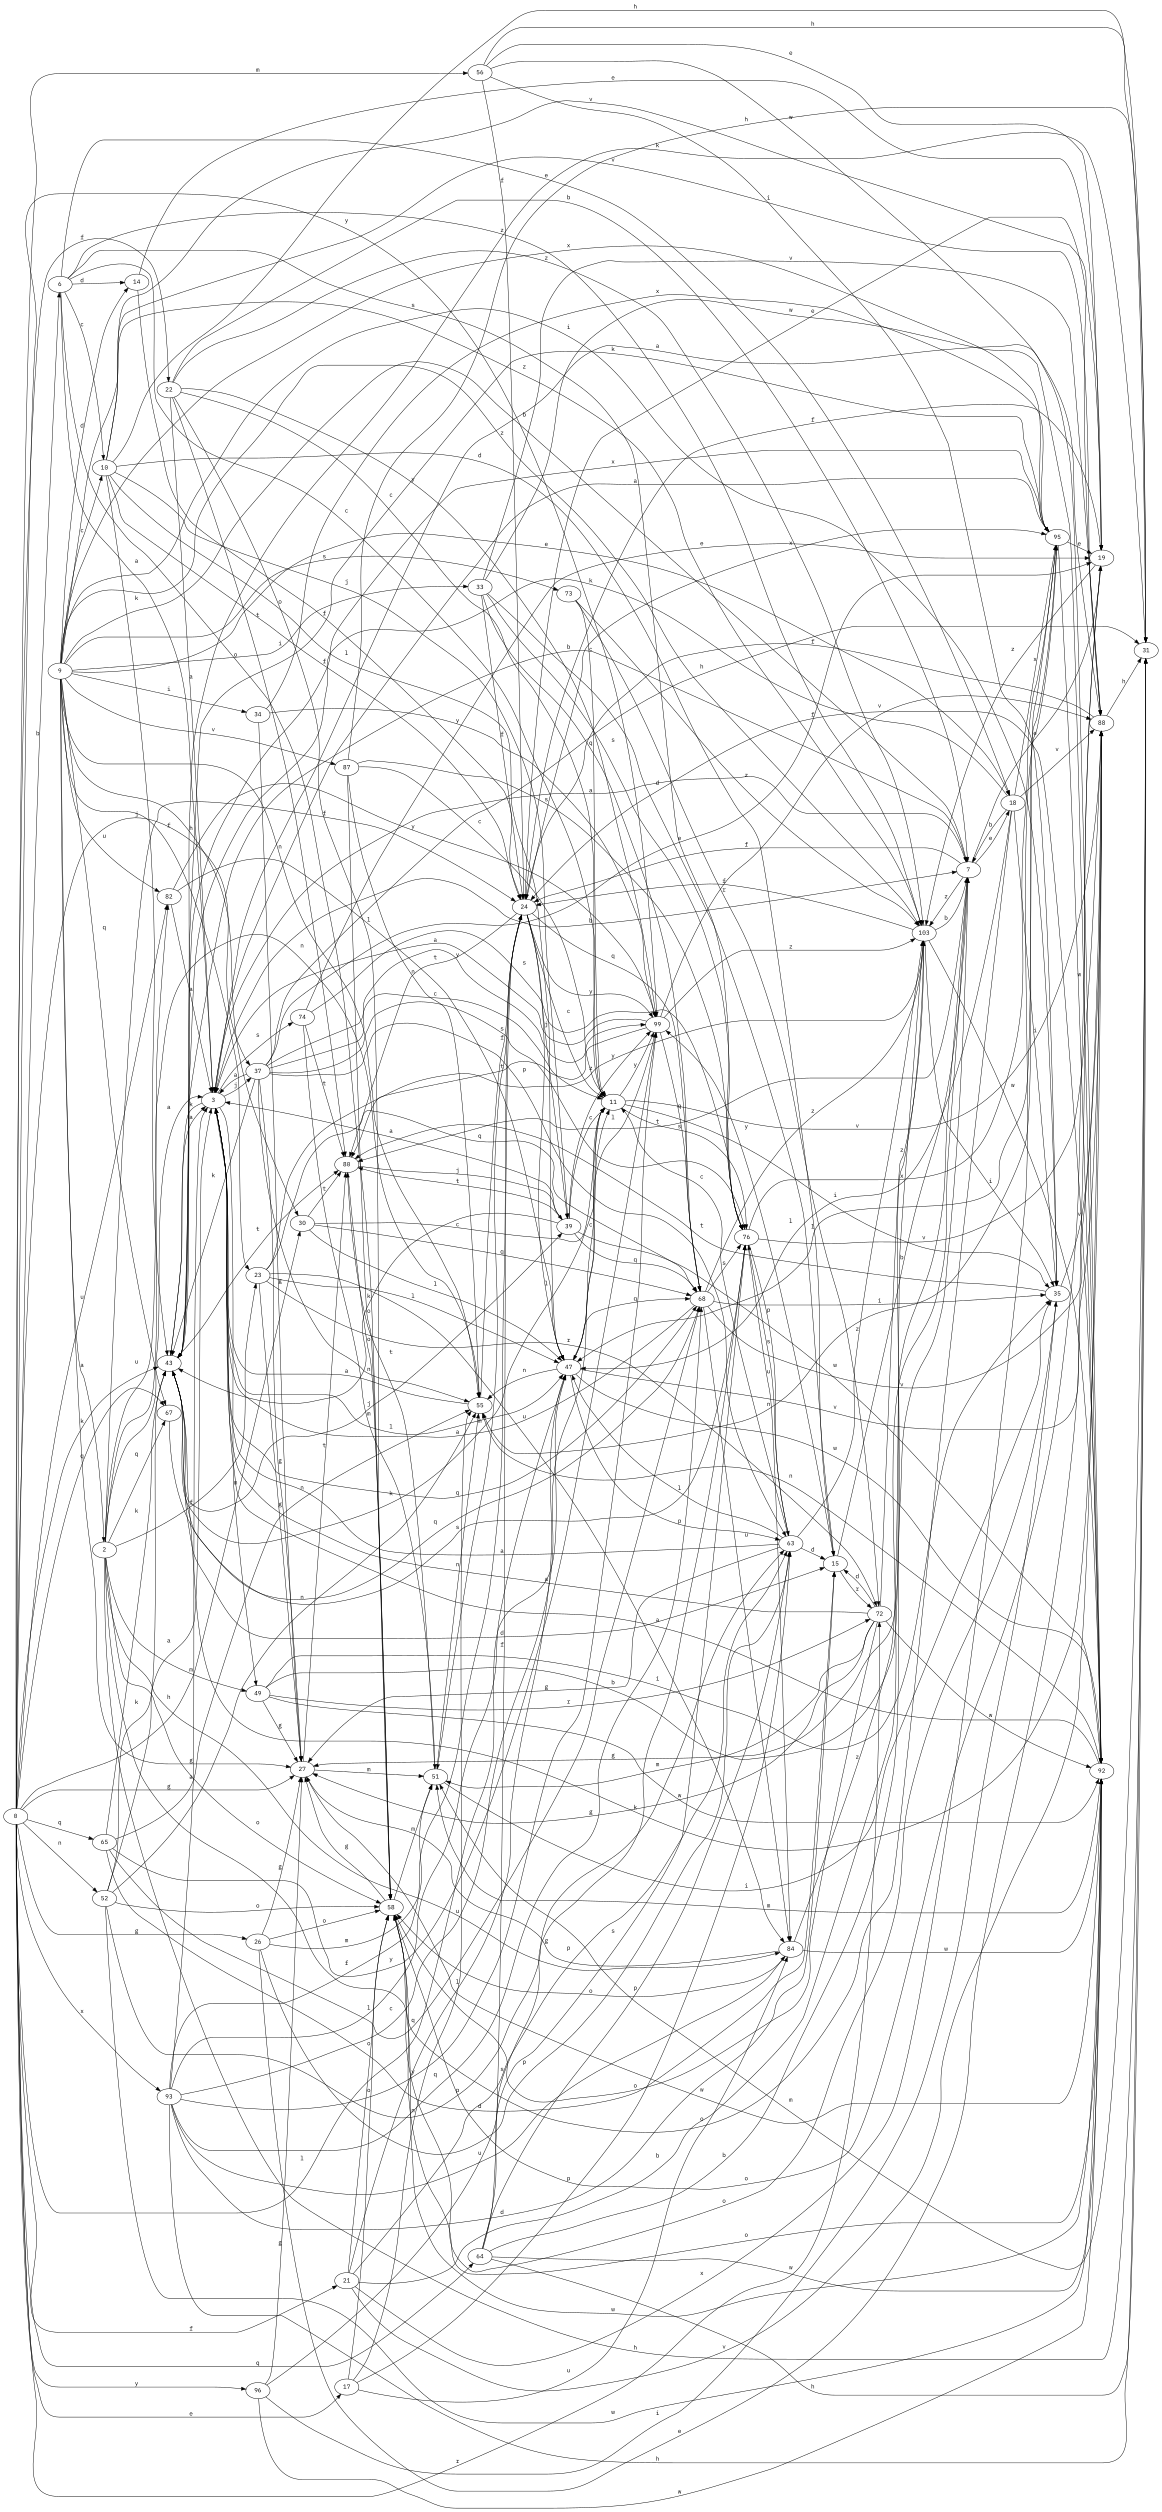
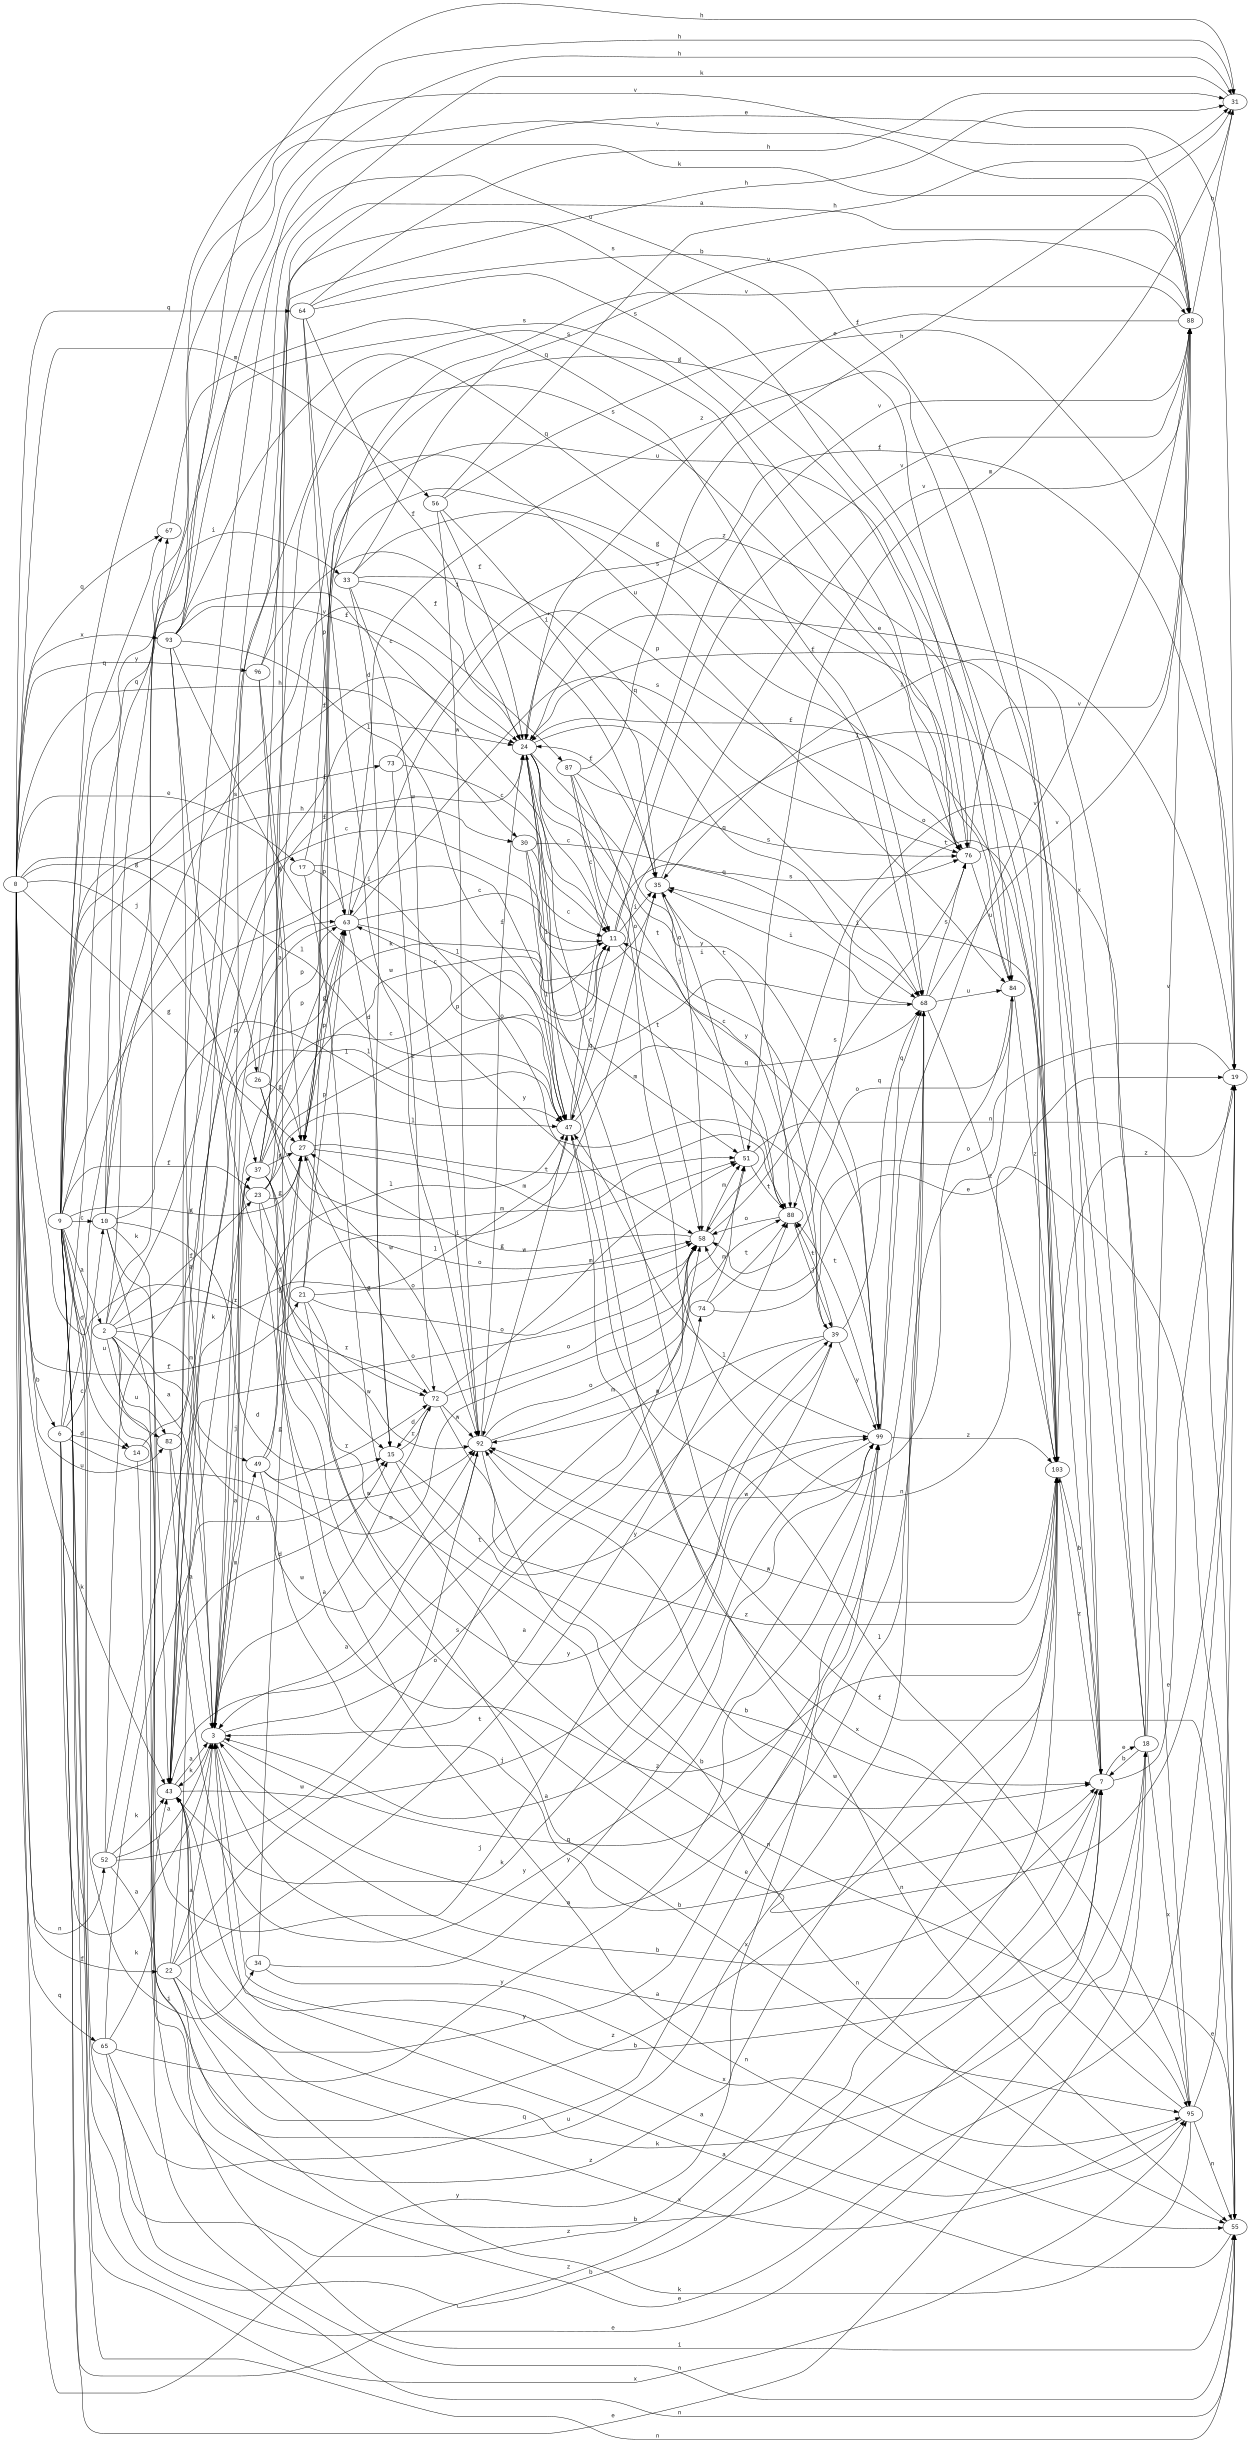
edge "35" -> "24": added, label "f"
edge "2" -> "55": label "n" -> "i"
edge "27" -> "63": added, label "p"
edge "74" -> "76": now "58" -> "76"
